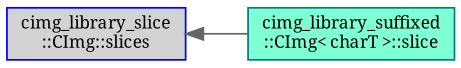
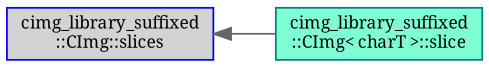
node "cimg_library_slice ::CImg::slices": label "cimg_library_slice ::CImg::slices" -> "cimg_library_suffixed ::CImg::slices"
